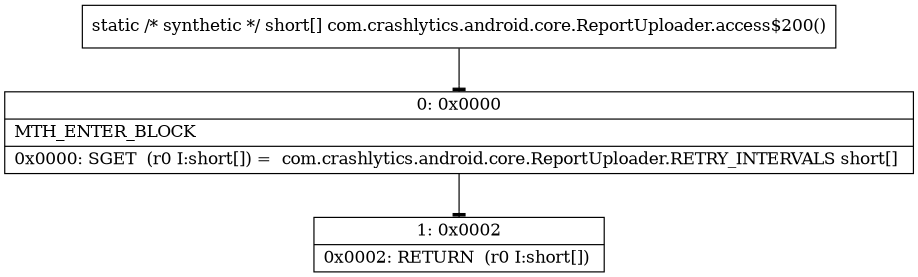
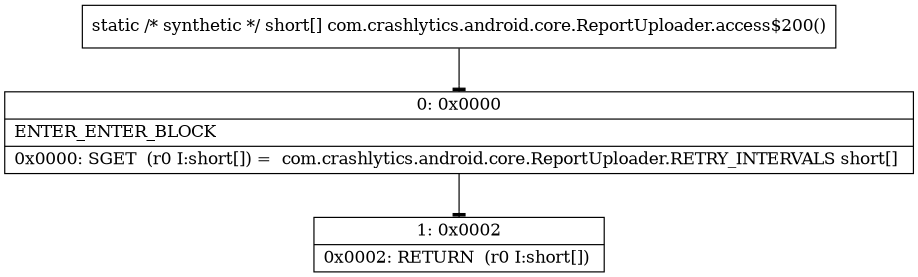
node "0: 0x0000": text "MTH_ENTER_BLOCK" -> "ENTER_ENTER_BLOCK"
